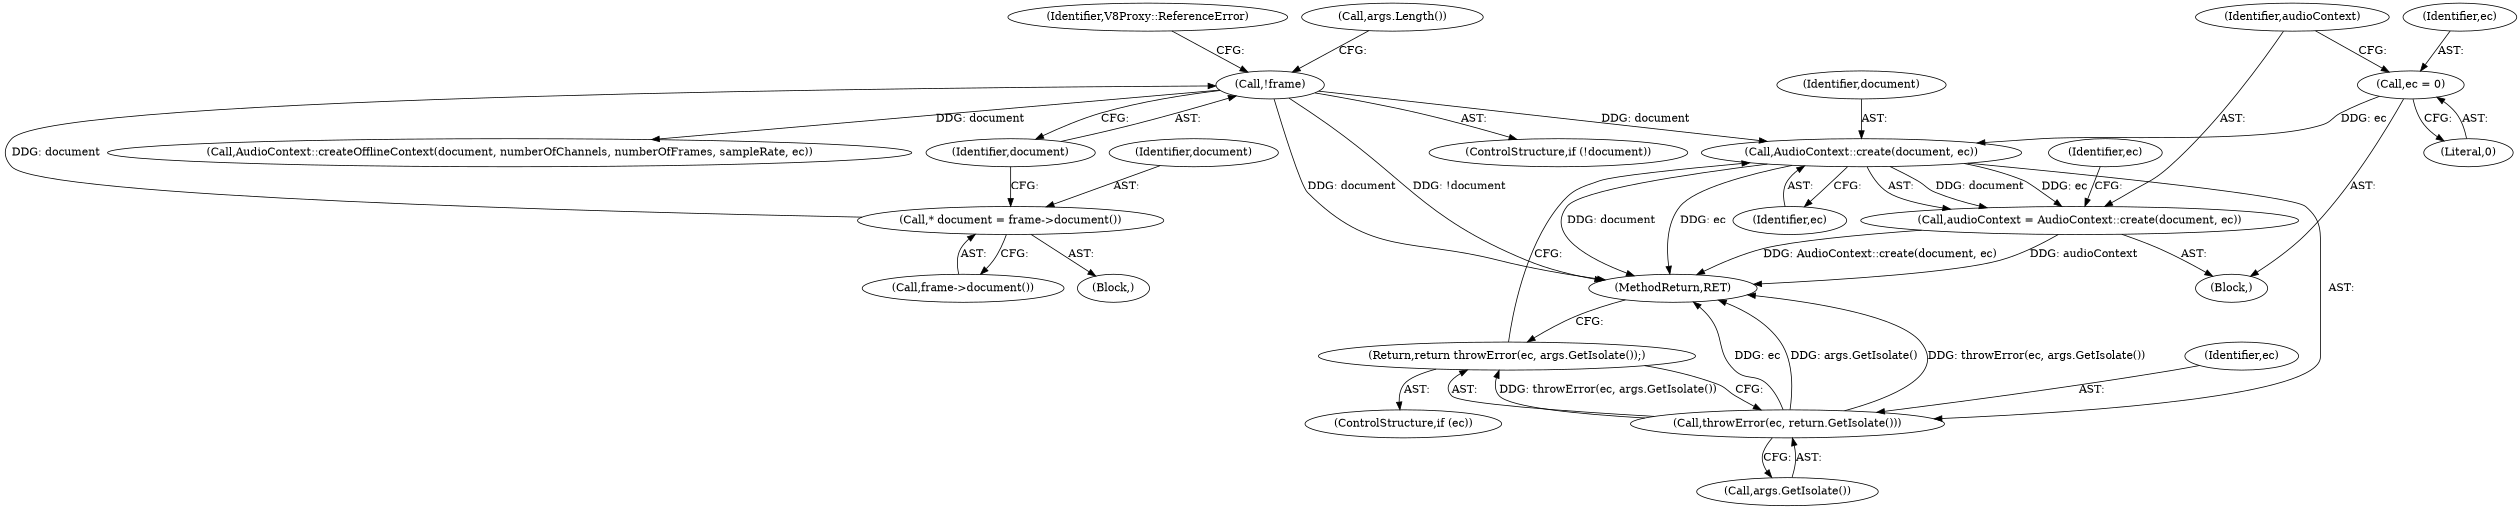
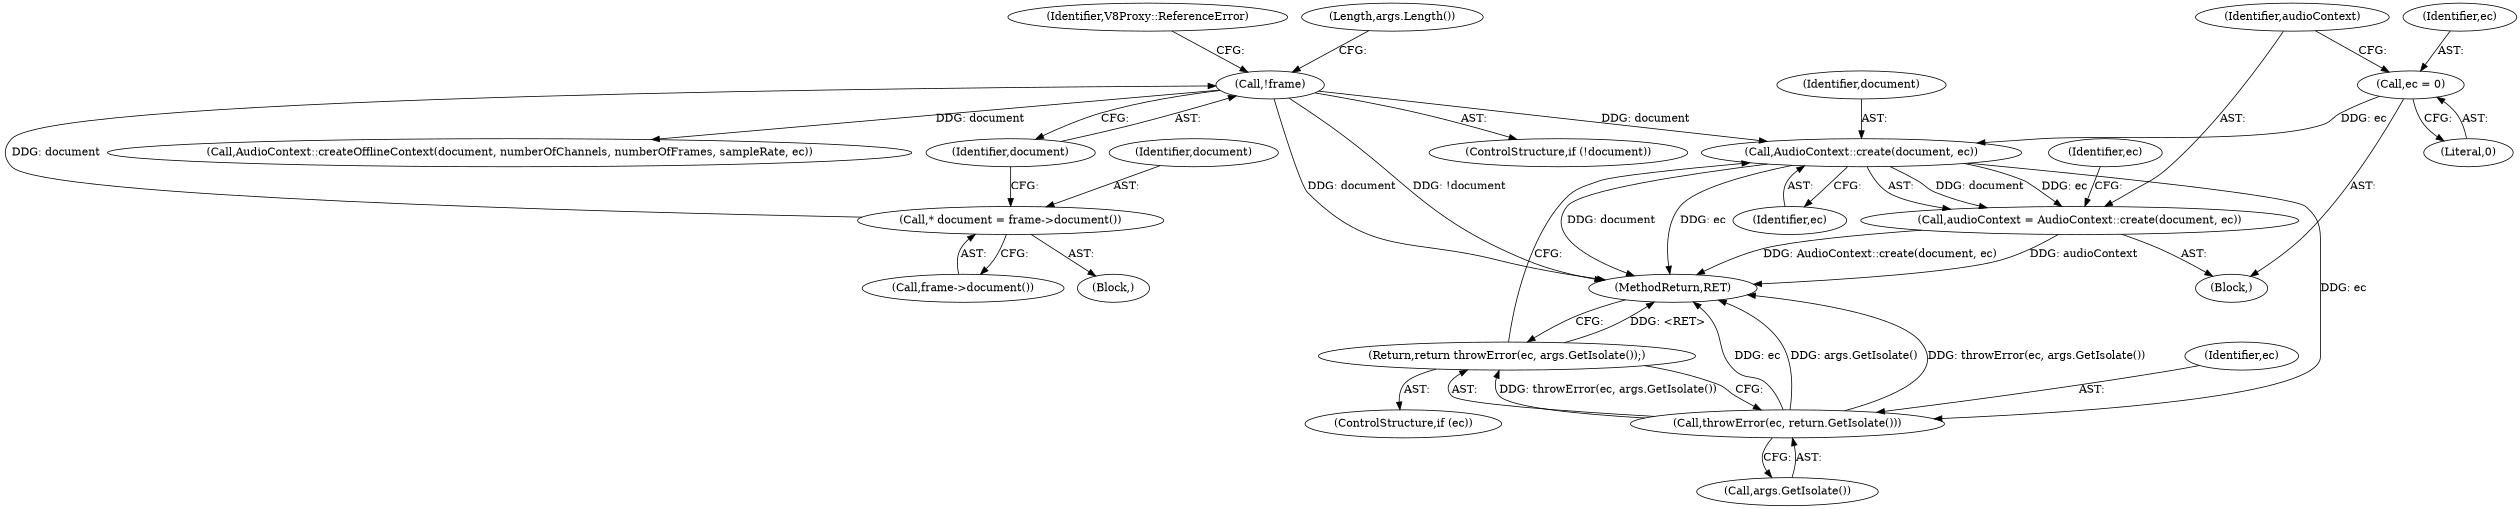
node "(Call,args.Length())": label "(Call,args.Length())" -> "(Length,args.Length())"
edge "(Call,AudioContext::create(document, ec))" -> "(Call,throwError(ec, return.GetIsolate()))": label "AST: " -> "DDG: ec"
edge "(Return,return throwError(ec, args.GetIsolate());)" -> "(MethodReturn,RET)": added, label "DDG: <RET>"
